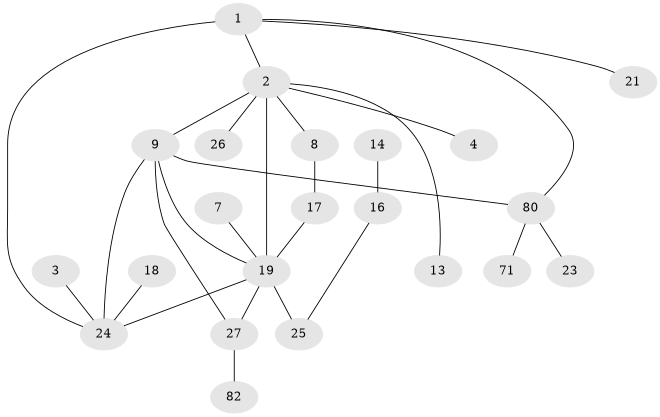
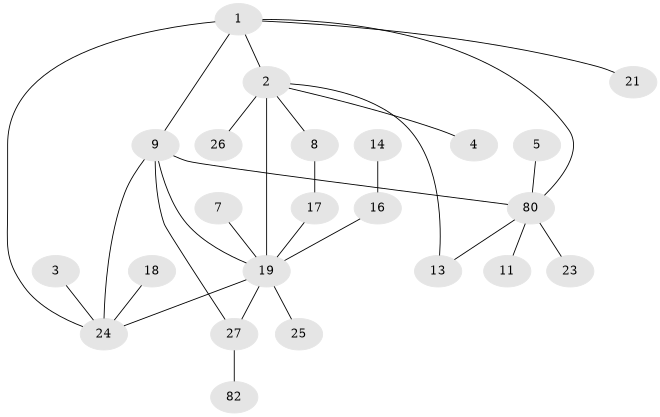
edge "2" -- "9": now "1" -- "9"
node "5": added
edge "80" -- "13": added
edge "16" -- "25": now "16" -- "19"
node "71": label "71" -> "11"
